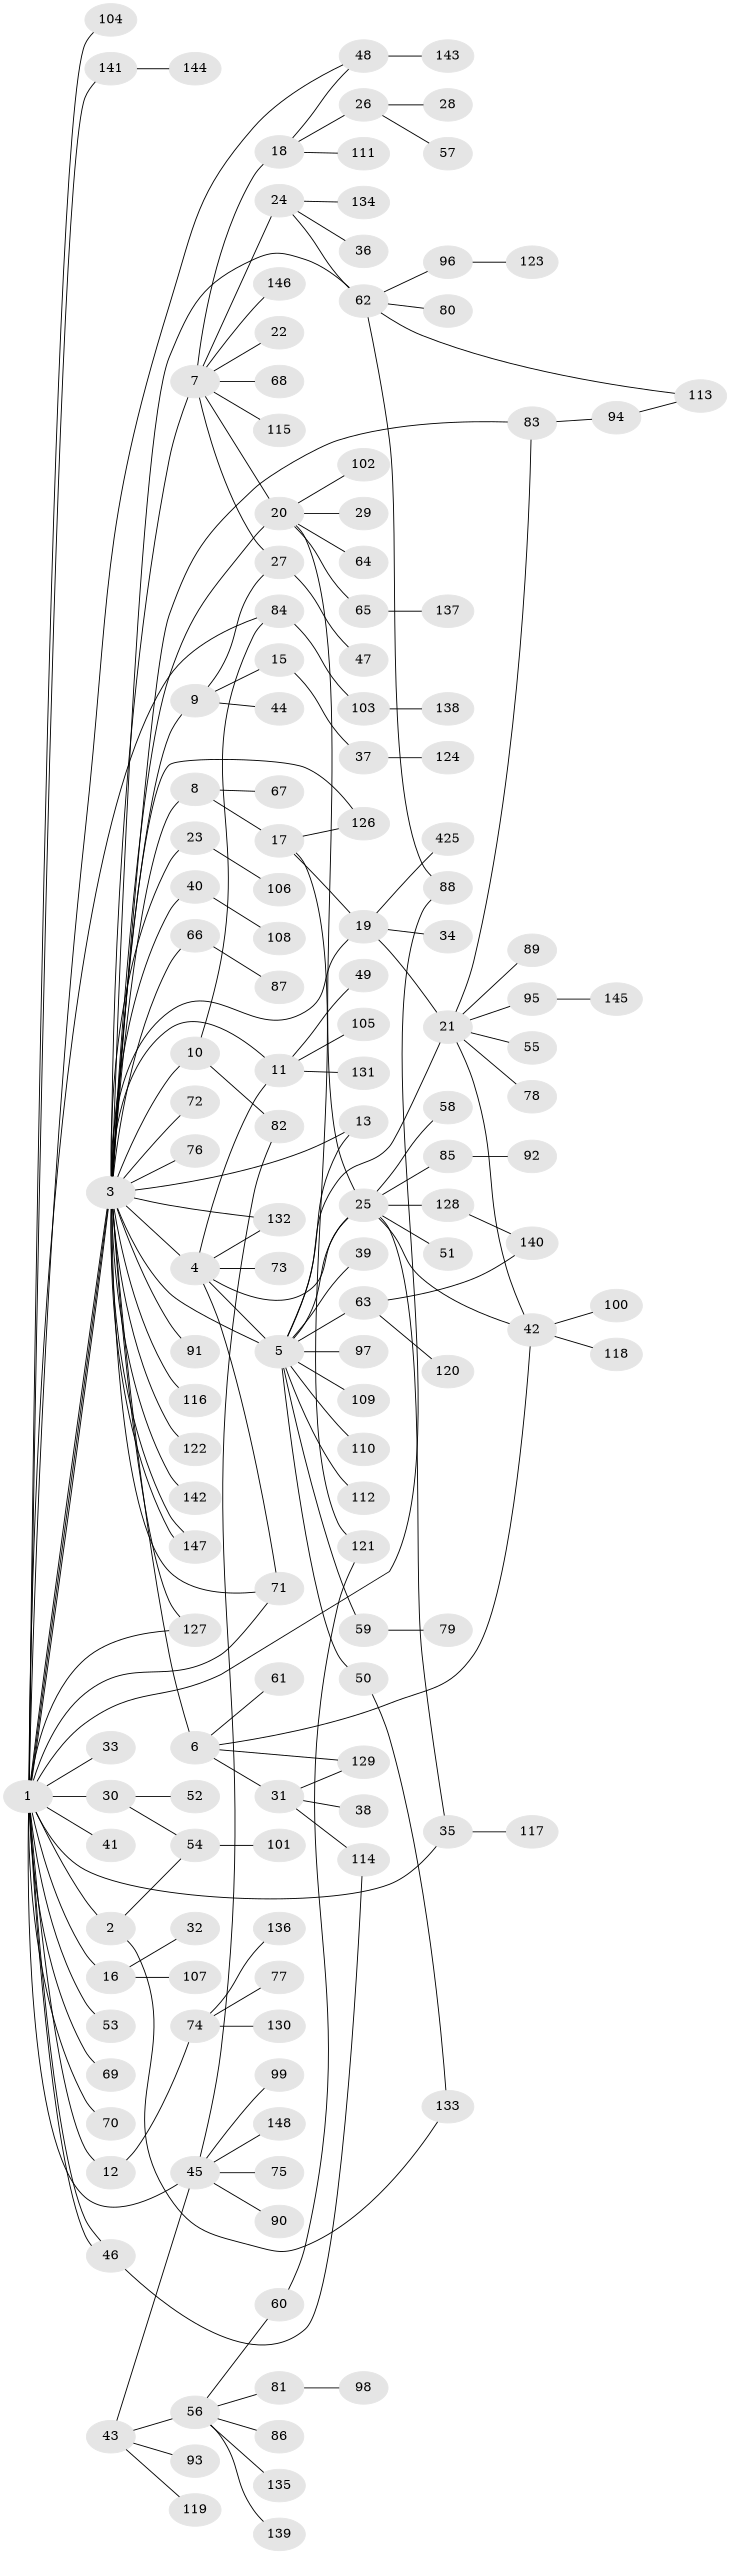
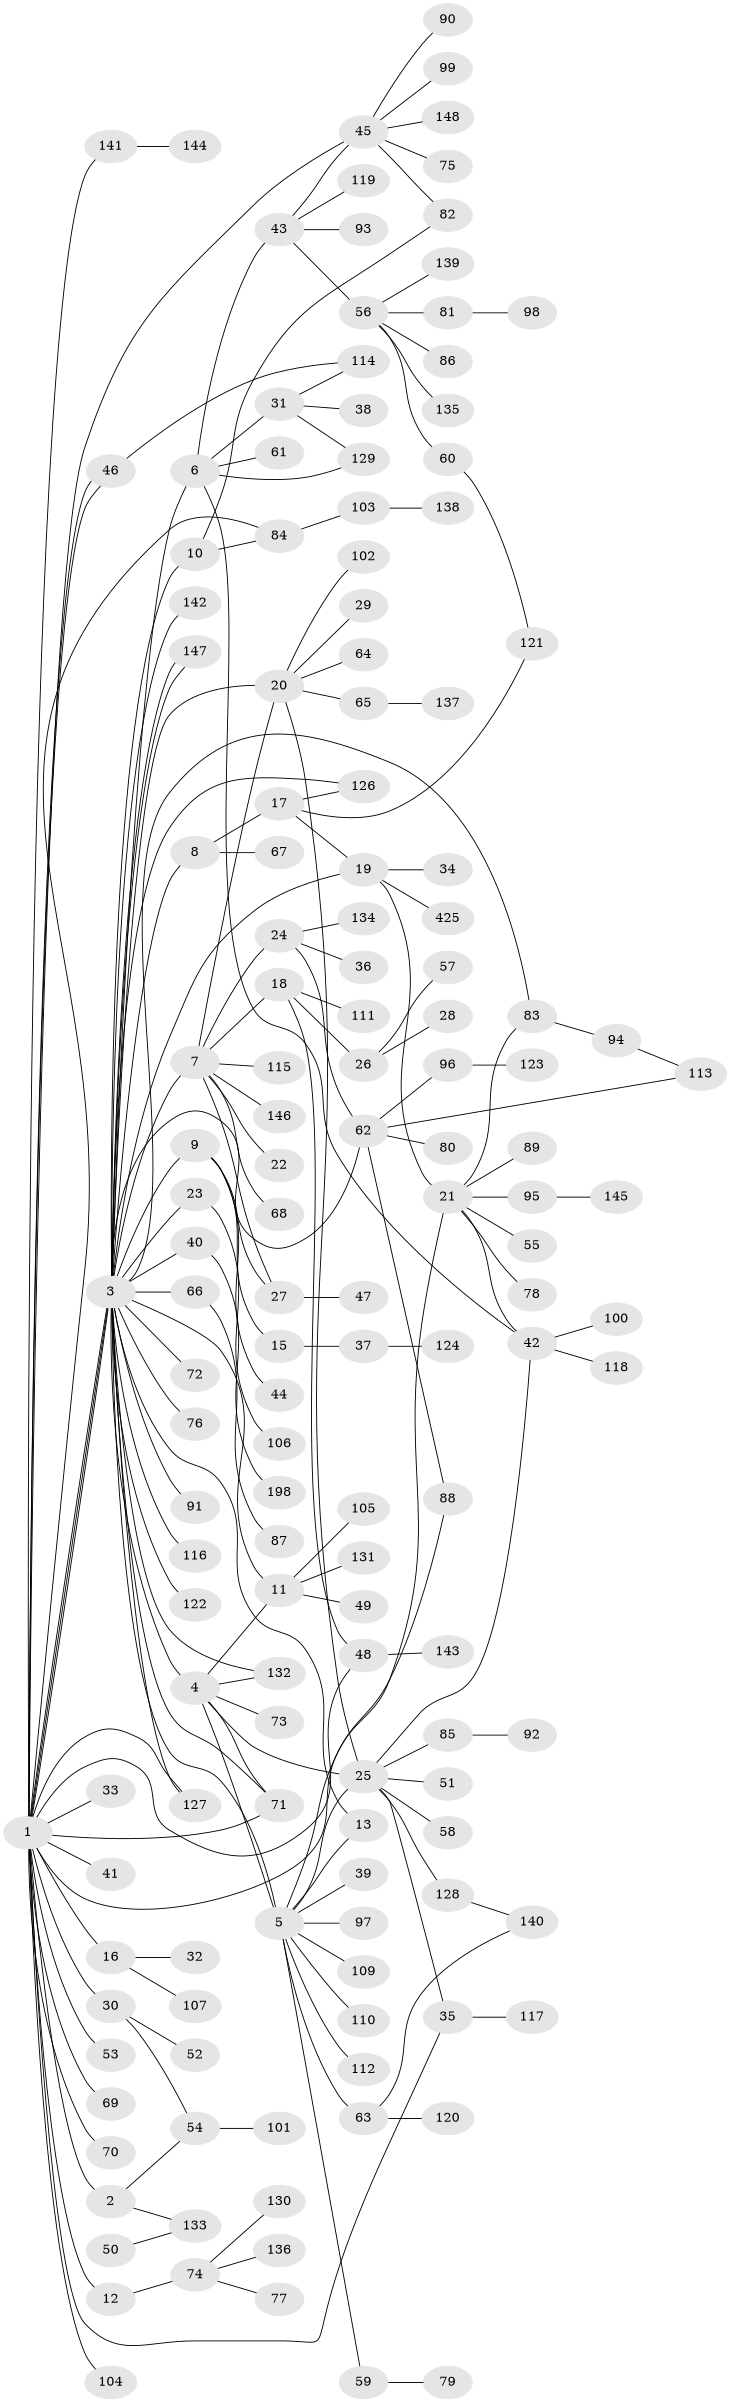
edge "43" -- "6": added
node "108": label "108" -> "198"
edge "5" -- "50": removed
